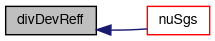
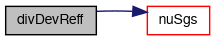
edge "nuSgs" -> "divDevReff": reversed
